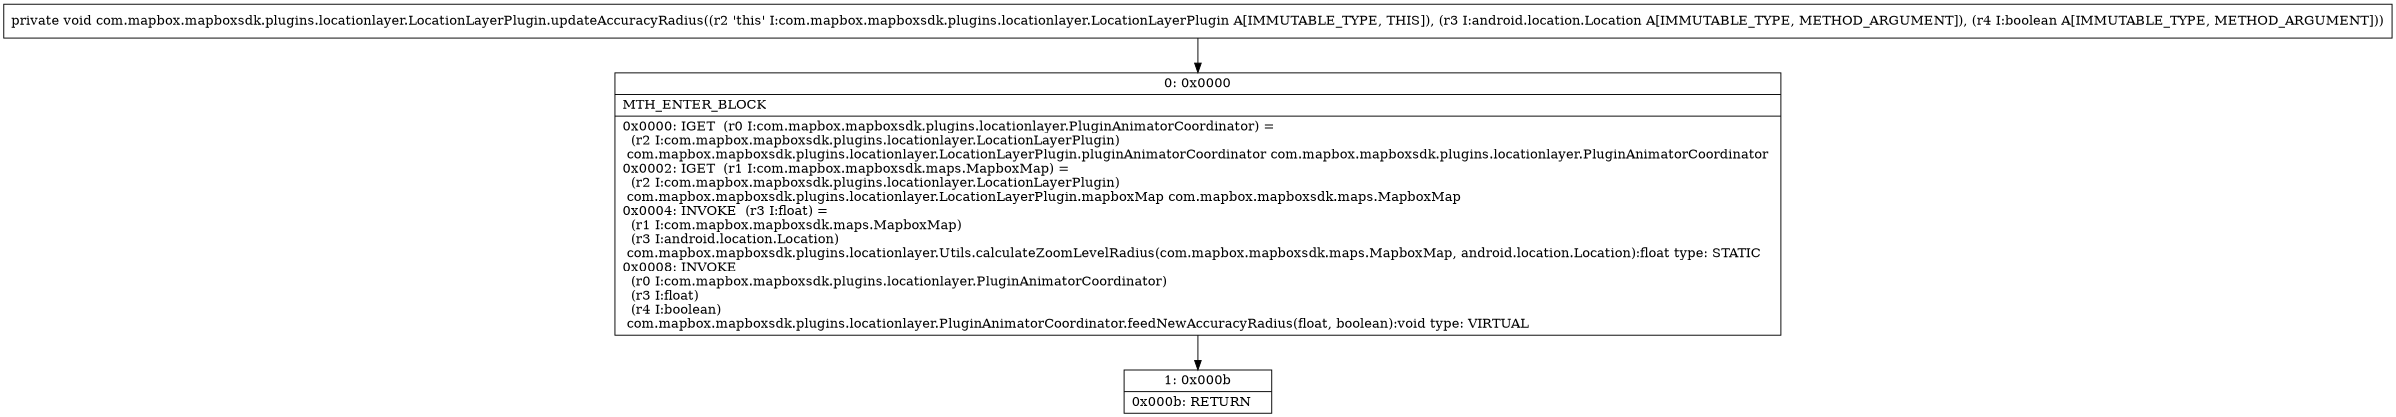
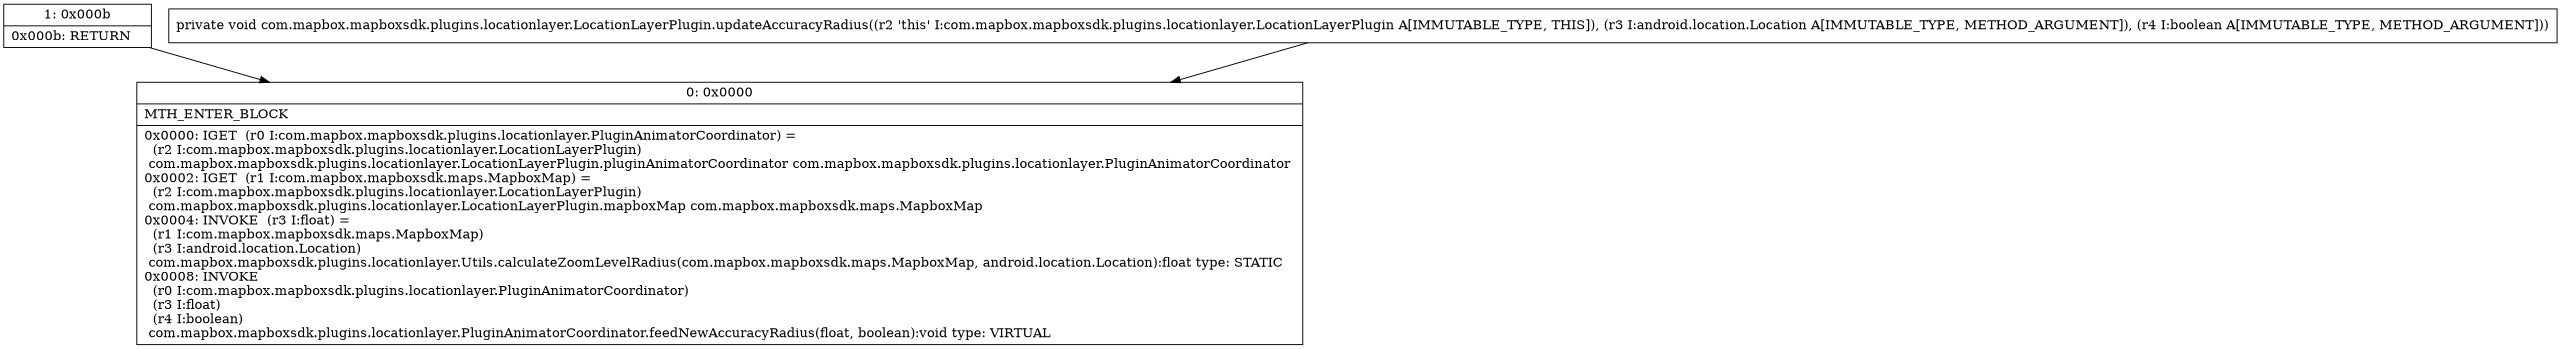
edge "0: 0x0000" -> "1: 0x000b": reversed
